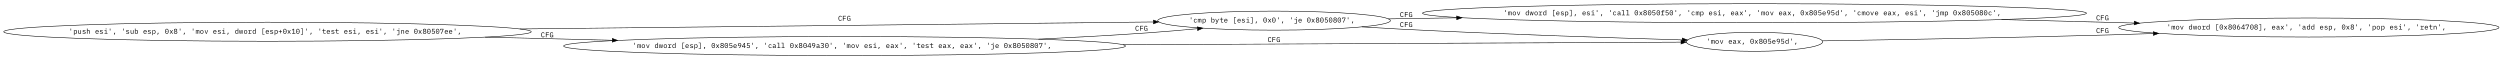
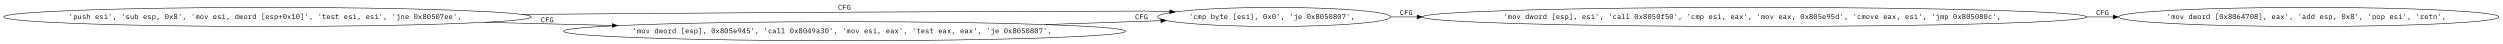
node "'mov eax, 0x805e95d',": removed
